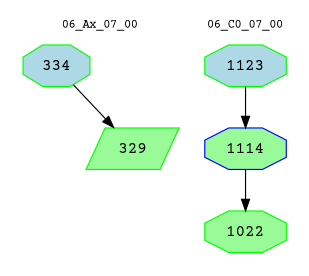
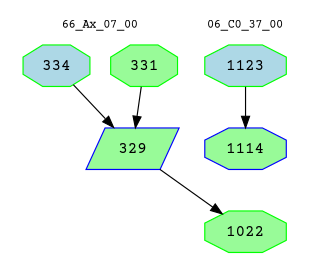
cluster "06_Ax_07_00": label "06_Ax_07_00" -> "66_Ax_07_00"
cluster "06_C0_07_00": label "06_C0_07_00" -> "06_C0_37_00"
node "331": added
node "329": color green -> blue
edge "1114" -> "1022": now "329" -> "1022"
